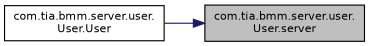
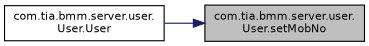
node "com.tia.bmm.server.user. User.server": label "com.tia.bmm.server.user. User.server" -> "com.tia.bmm.server.user. User.setMobNo"
